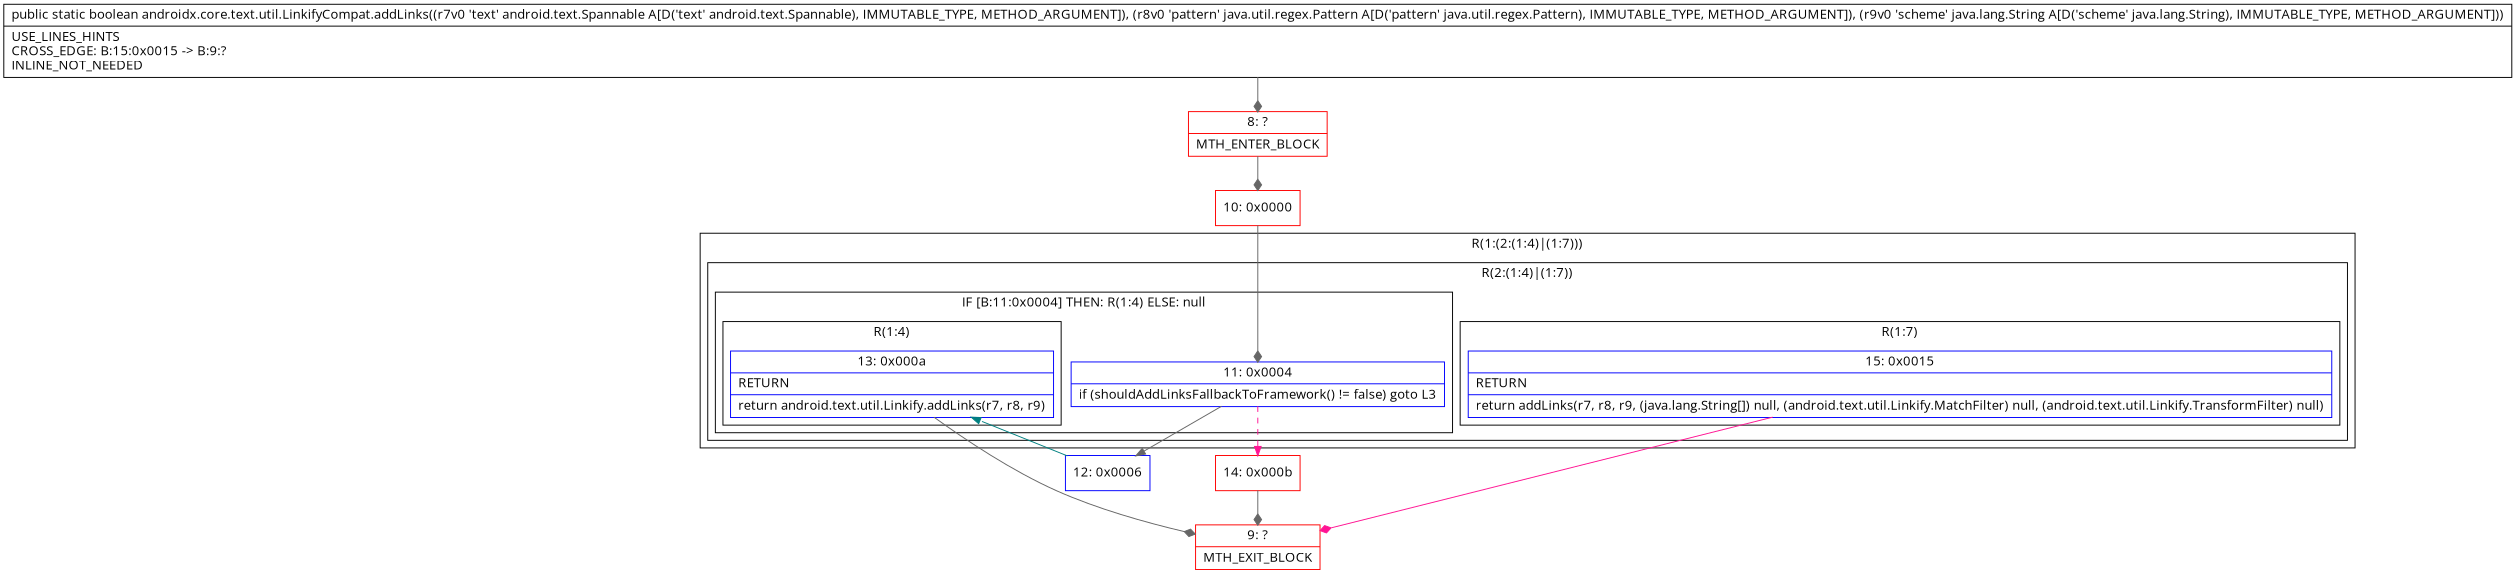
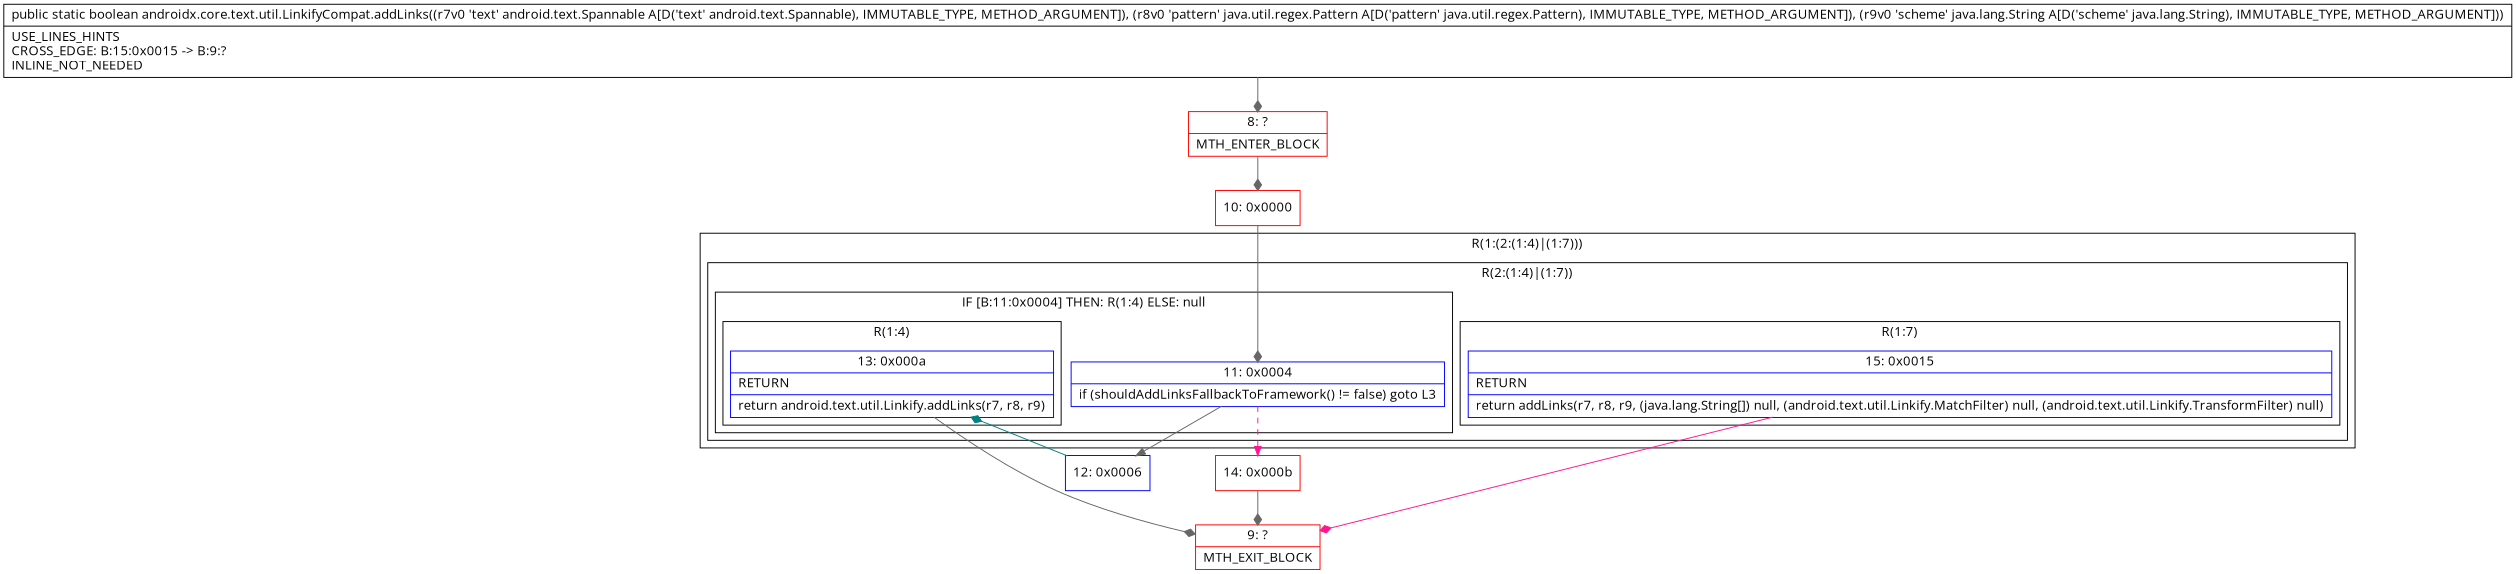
edge "12: 0x0006" -> "13: 0x000a": arrowhead normal -> diamond
